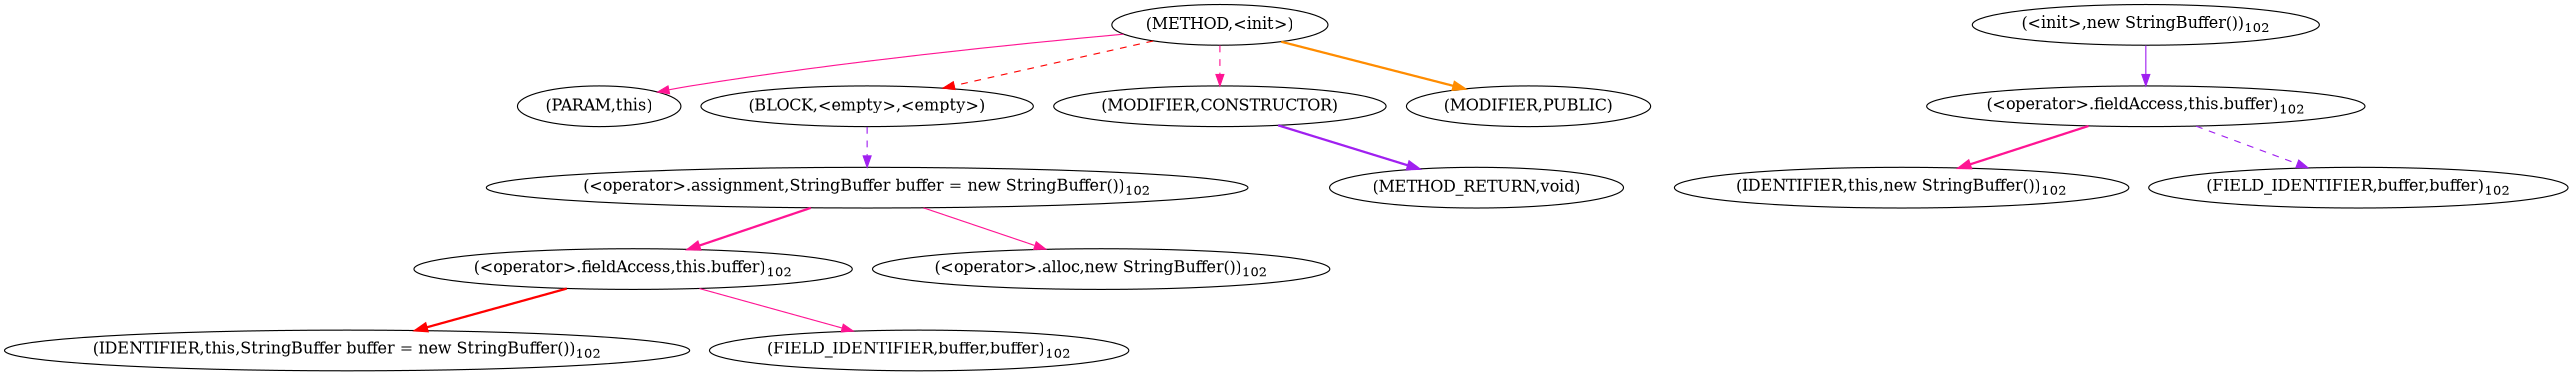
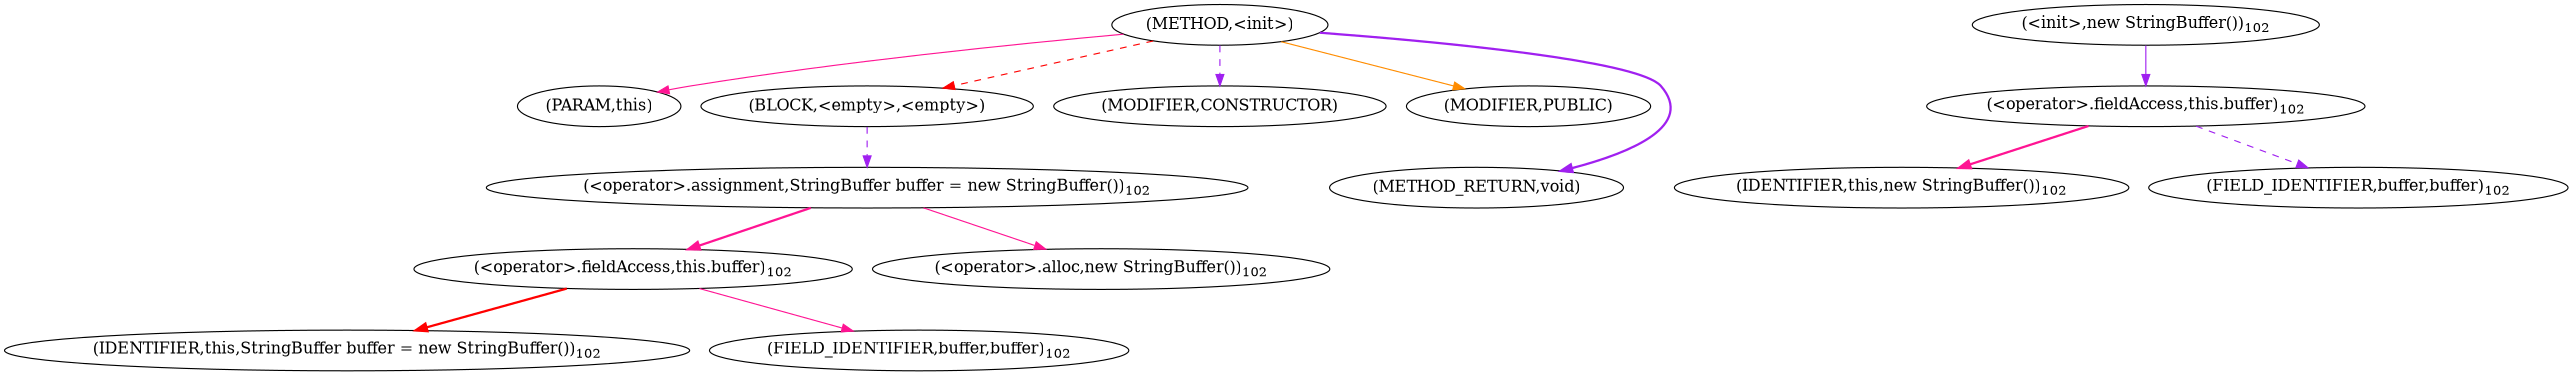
edge "(METHOD,<init>)" -> "(MODIFIER,CONSTRUCTOR)": color deeppink -> purple
edge "(METHOD,<init>)" -> "(MODIFIER,PUBLIC)": style bold -> solid
edge "(MODIFIER,CONSTRUCTOR)" -> "(METHOD_RETURN,void)": now "(METHOD,<init>)" -> "(METHOD_RETURN,void)"
